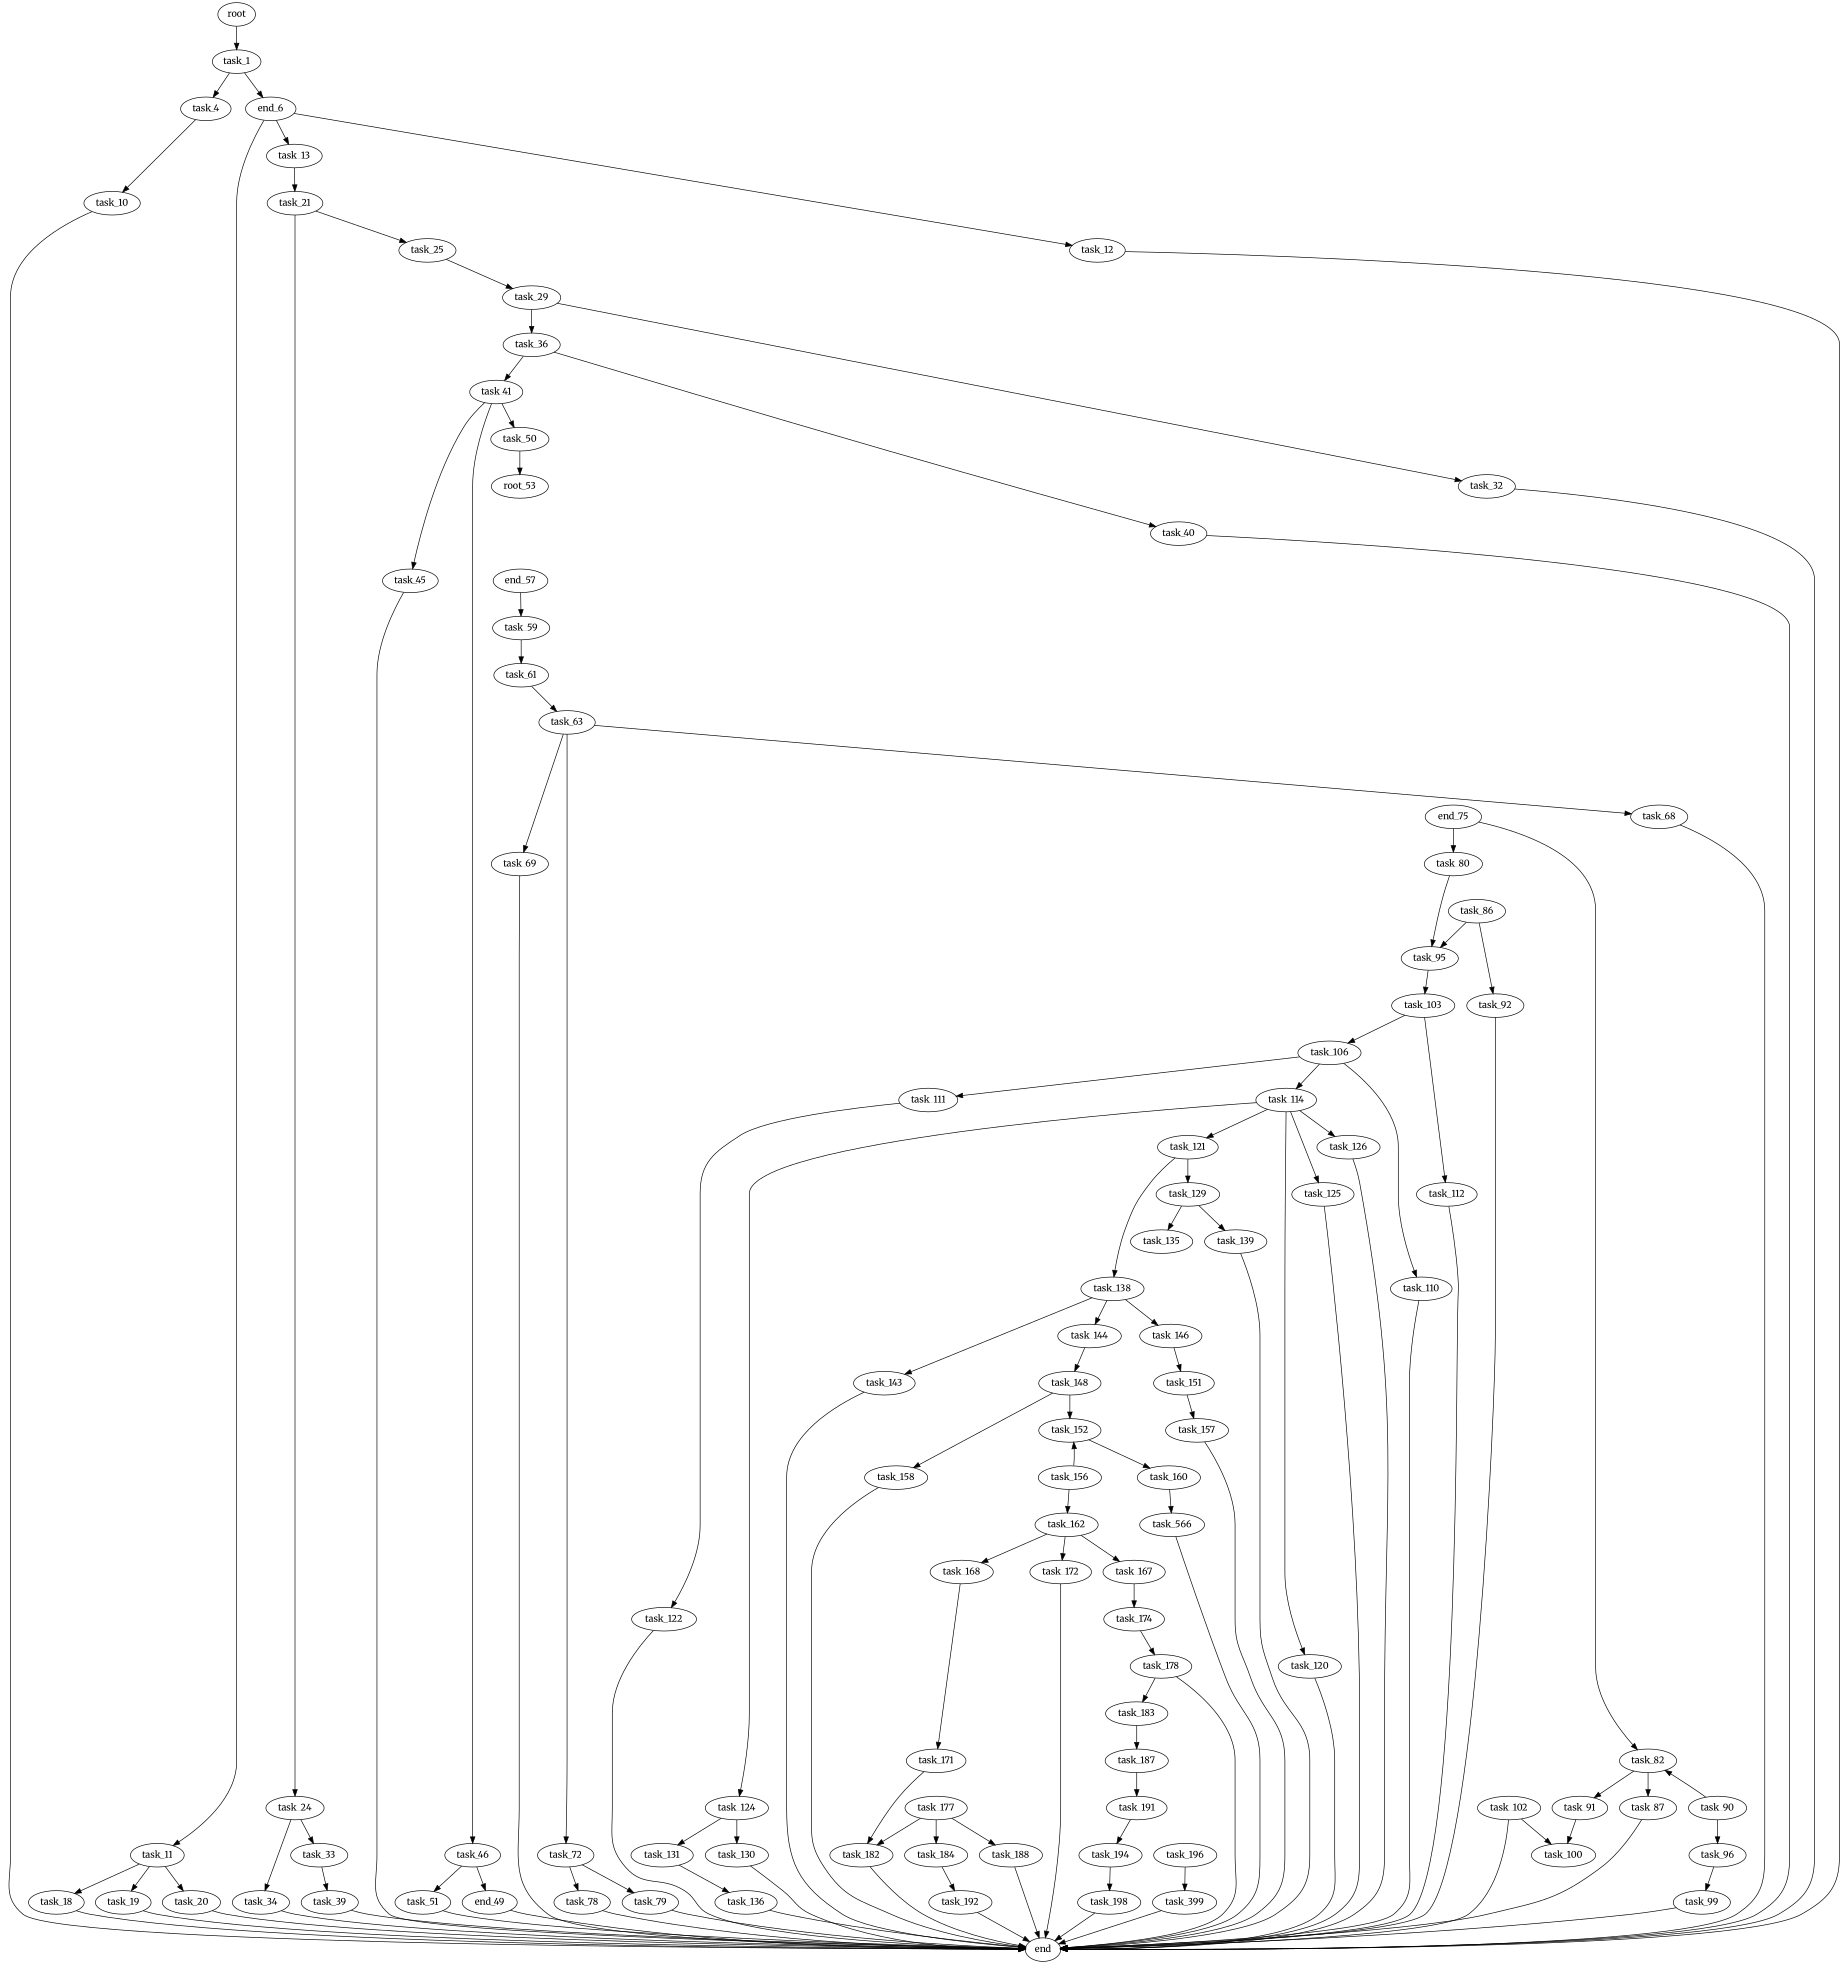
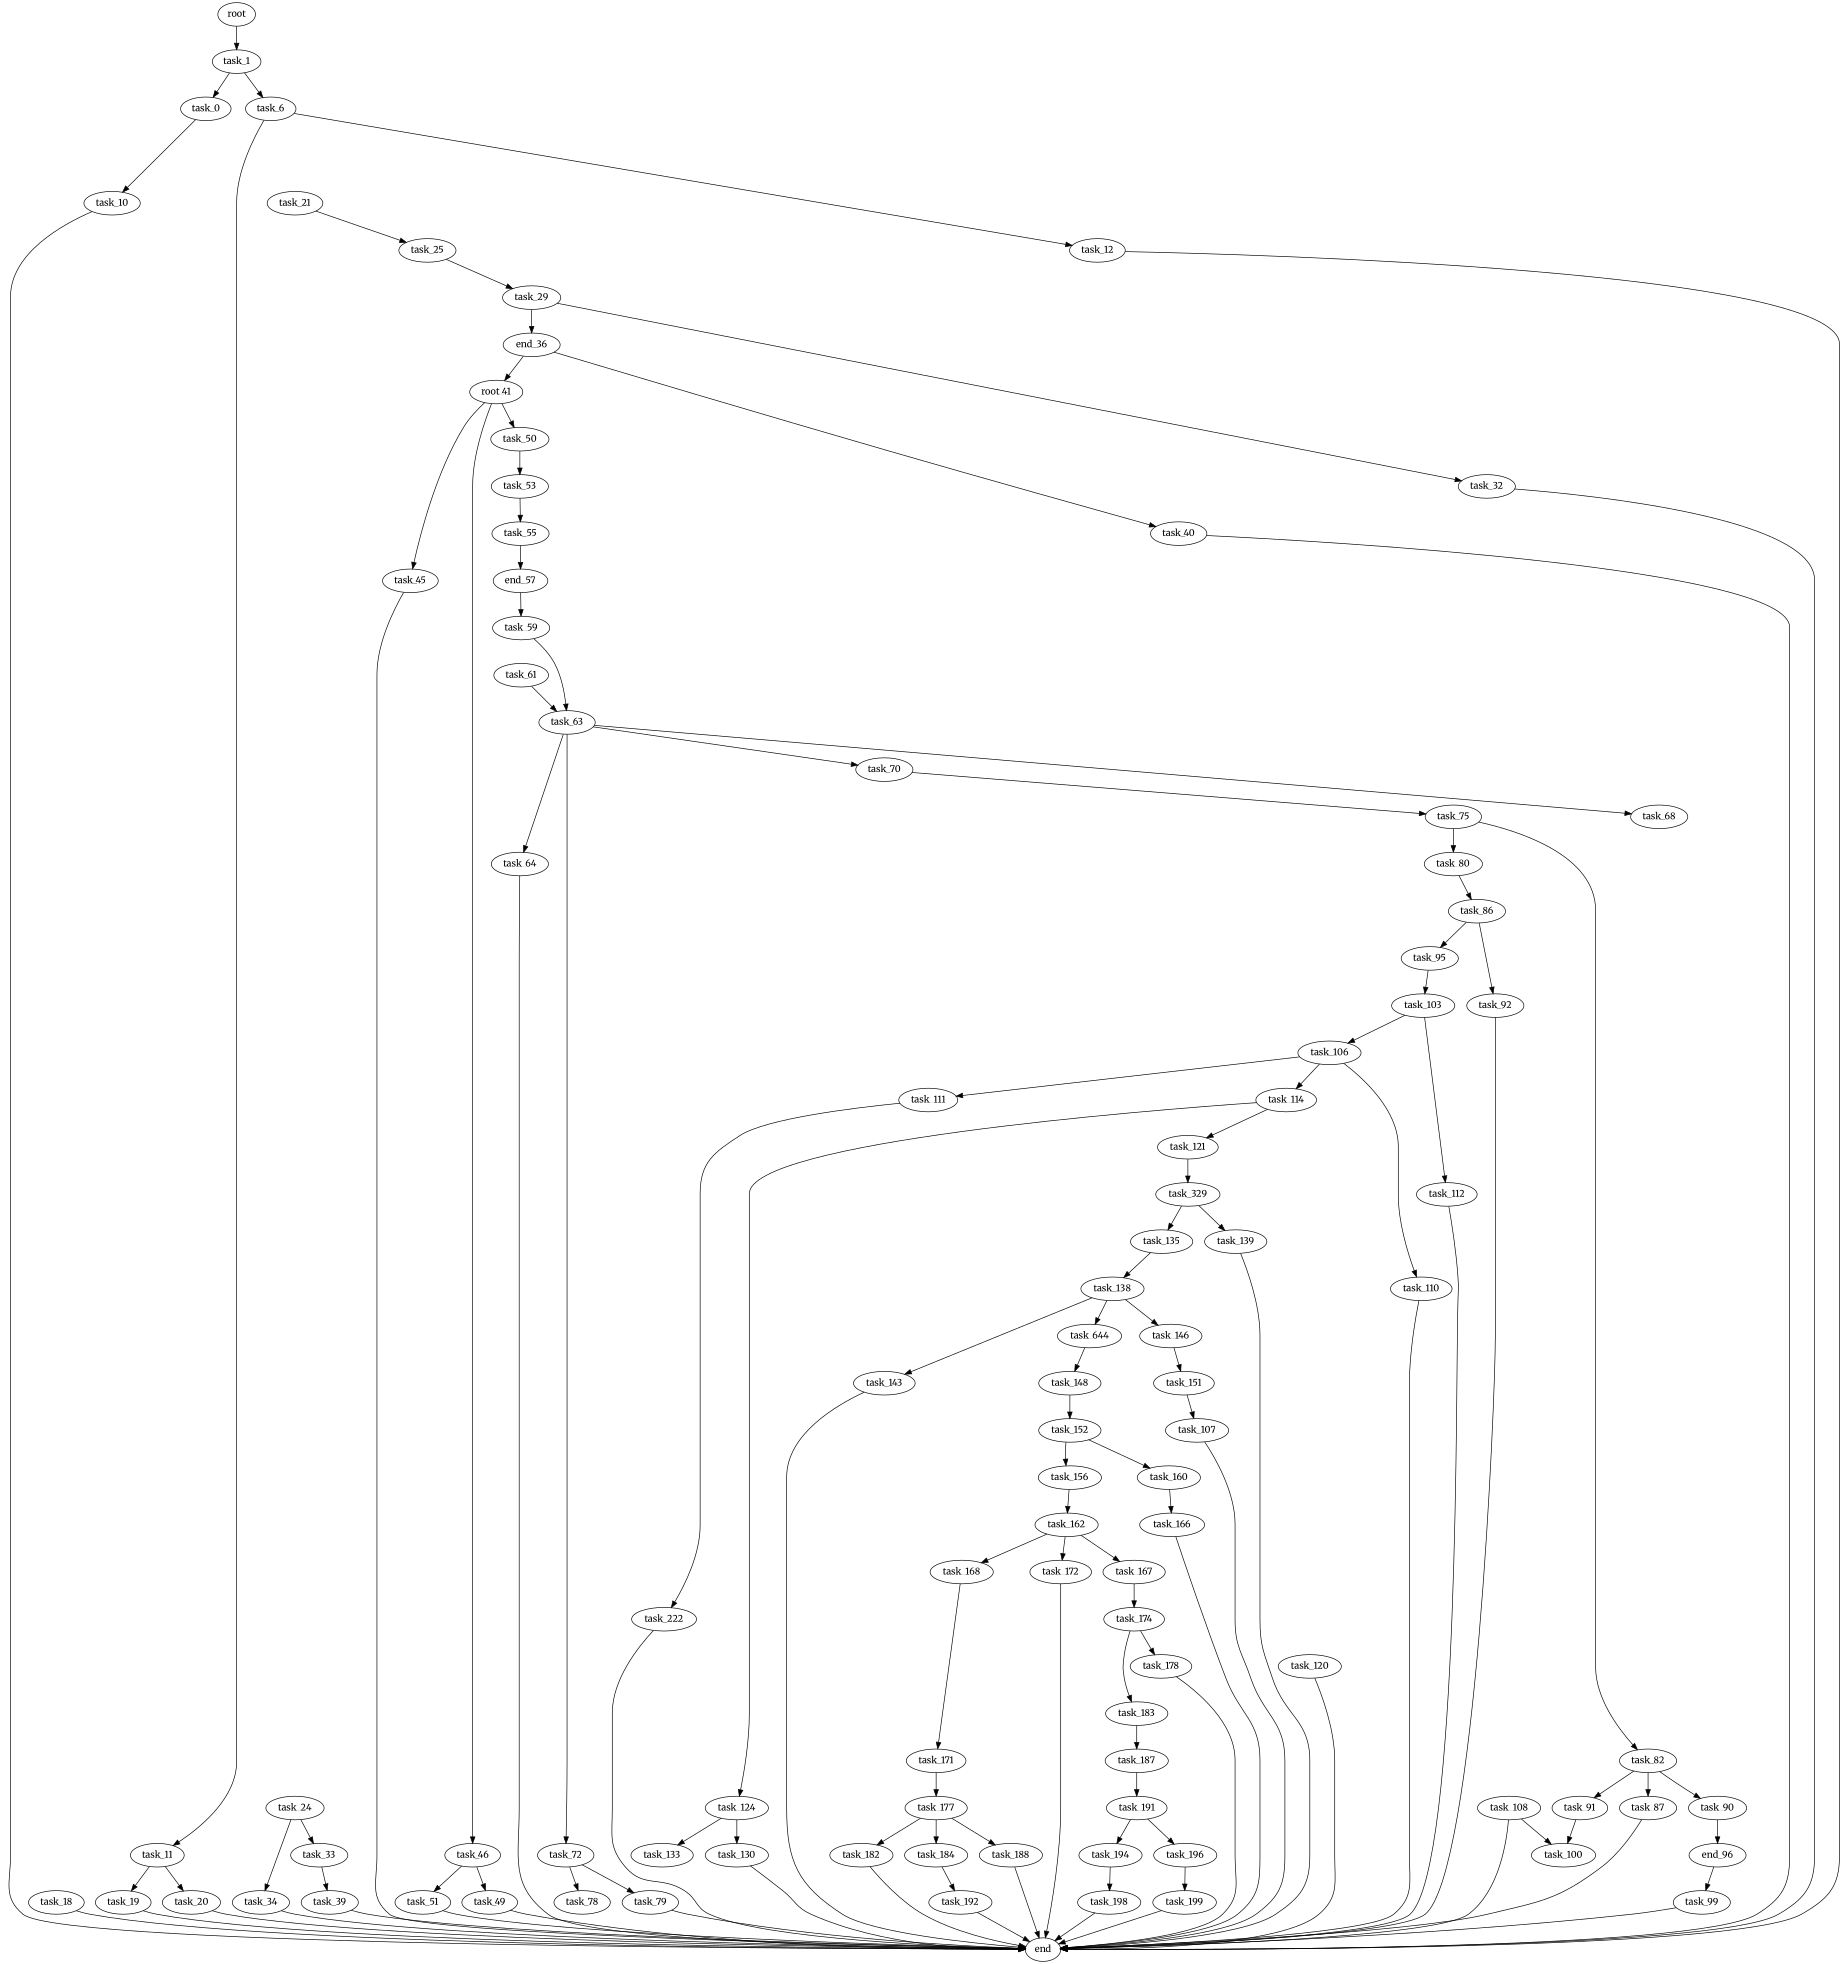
node "task_4": label "task_4" -> "task_0"
node "end_6": label "end_6" -> "task_6"
node "task_13": removed
node "task_36": label "task_36" -> "end_36"
node "task_41": label "task_41" -> "root_41"
node "root_53": label "root_53" -> "task_53"
node "task_55": added
edge "task_59" -> "task_61": now "task_59" -> "task_63"
node "task_70": added
node "end_75": label "end_75" -> "task_75"
node "task_69": label "task_69" -> "task_64"
edge "task_80" -> "task_95": now "task_80" -> "task_86"
edge "task_21" -> "task_24": removed
node "task_126": removed
node "task_129": label "task_129" -> "task_329"
node "task_125": removed
edge "task_121" -> "task_138": now "task_135" -> "task_138"
node "task_144": label "task_144" -> "task_644"
edge "task_114" -> "task_120": removed
node "task_157": label "task_157" -> "task_107"
edge "task_156" -> "task_152": reversed
node "task_158": removed
node "task_566": label "task_566" -> "task_166"
node "task_122": label "task_122" -> "task_222"
edge "task_178" -> "task_183": now "task_174" -> "task_183"
edge "task_68" -> "end": removed
edge "task_90" -> "task_82": reversed
edge "task_171" -> "task_182": now "task_171" -> "task_177"
node "task_102": label "task_102" -> "task_108"
edge "task_191" -> "task_196": added
node "task_131": label "task_131" -> "task_133"
node "task_96": label "task_96" -> "end_96"
edge "task_11" -> "task_18": removed
node "end_49": label "end_49" -> "task_49"
node "task_136": removed
node "task_399": label "task_399" -> "task_199"
edge "task_78" -> "end": removed
